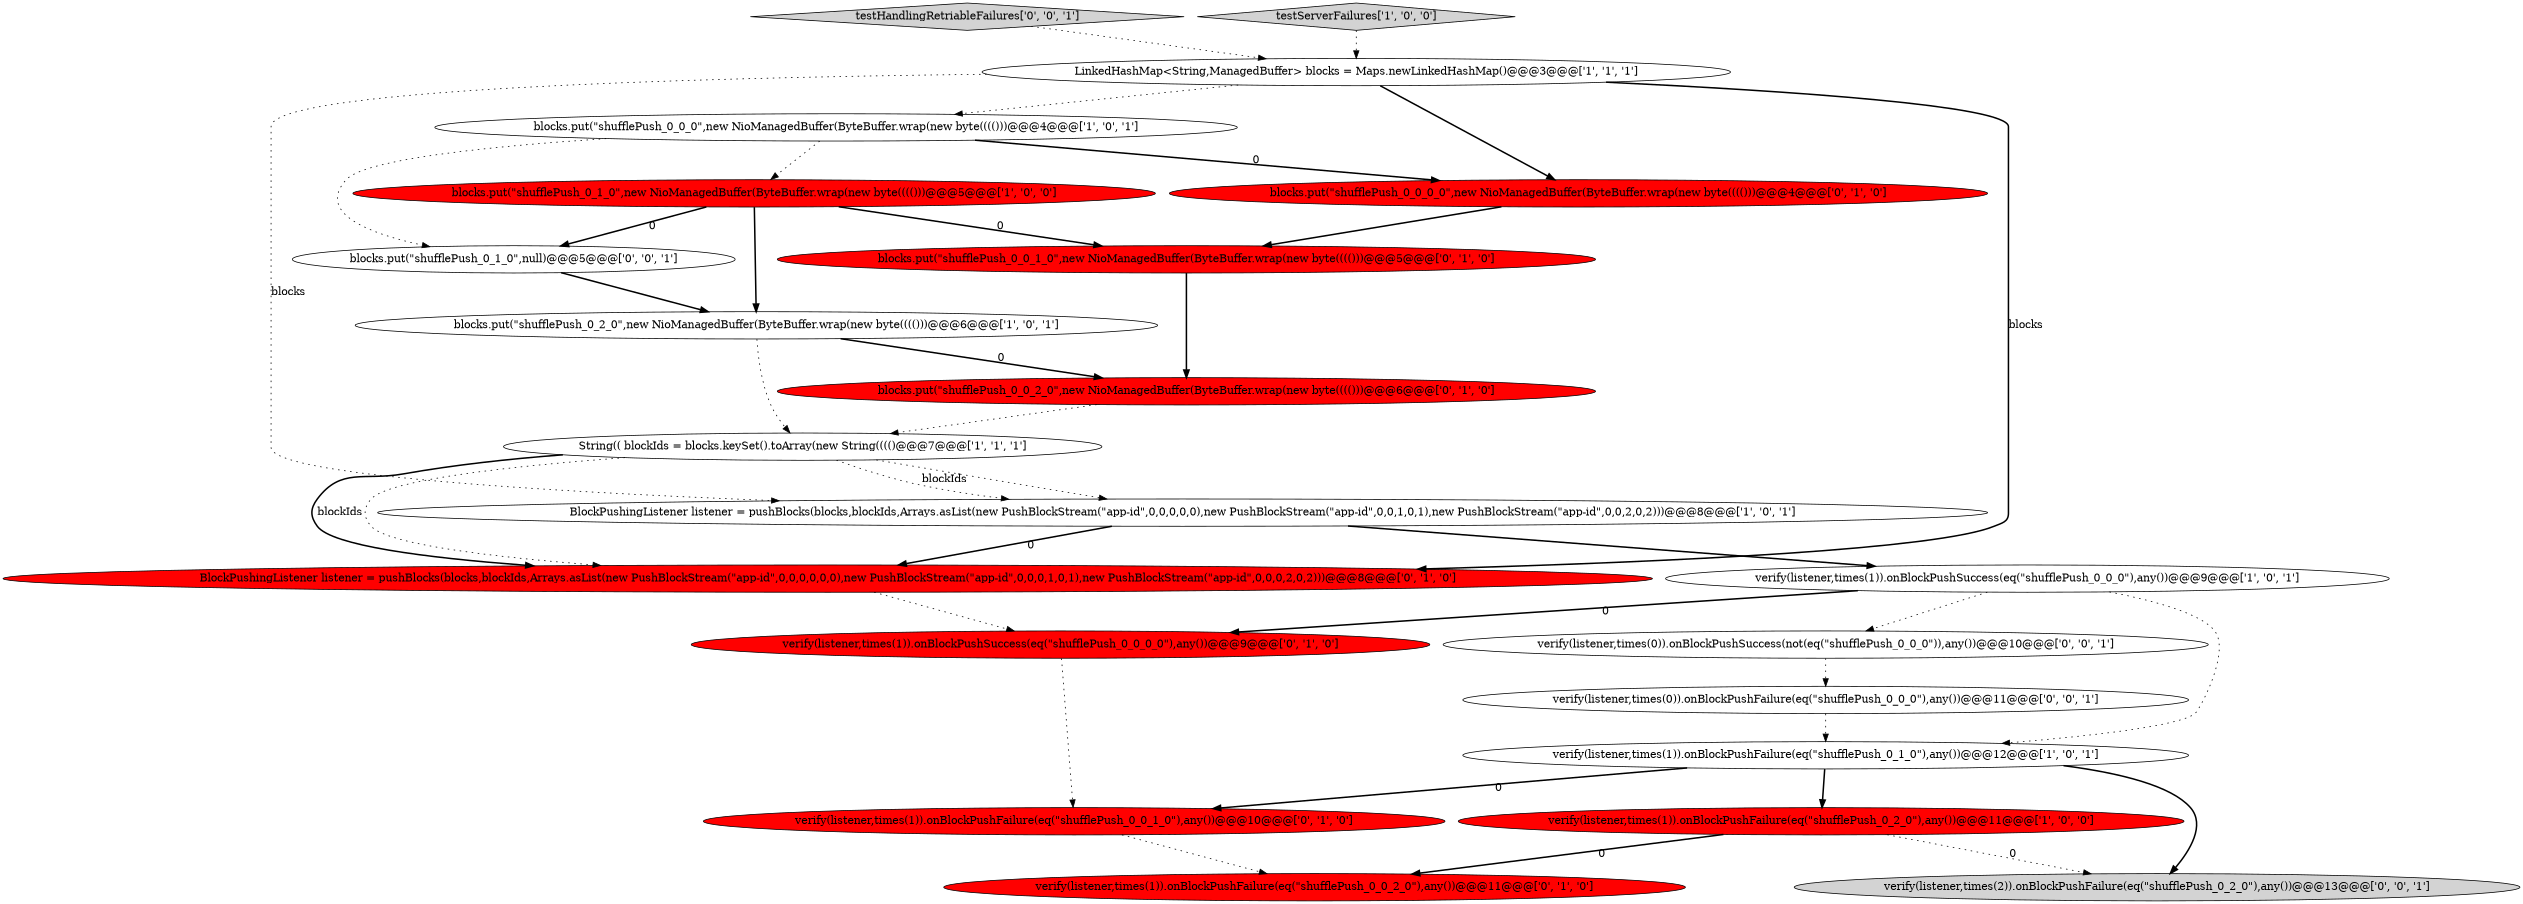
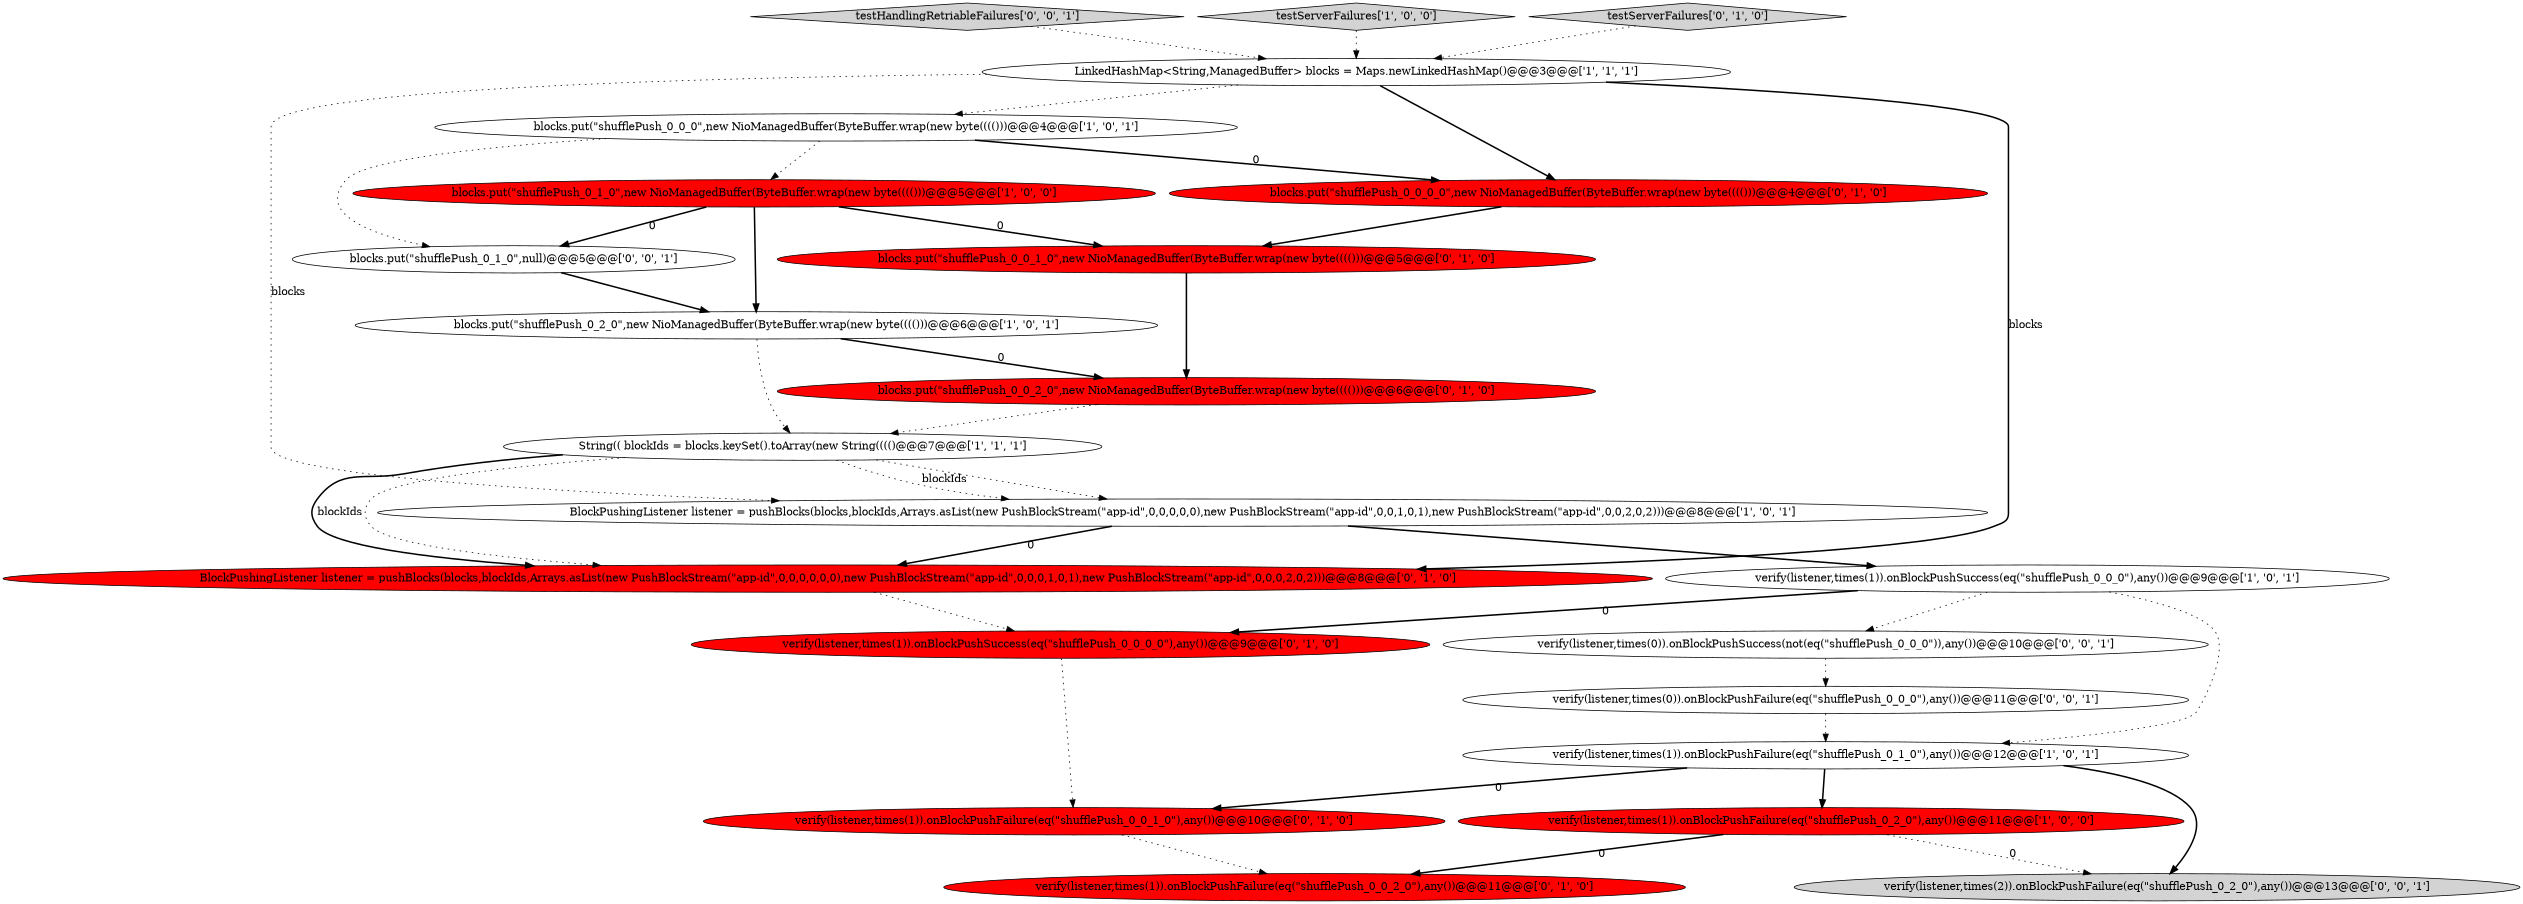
node "testServerFailures['0', '1', '0']": added
